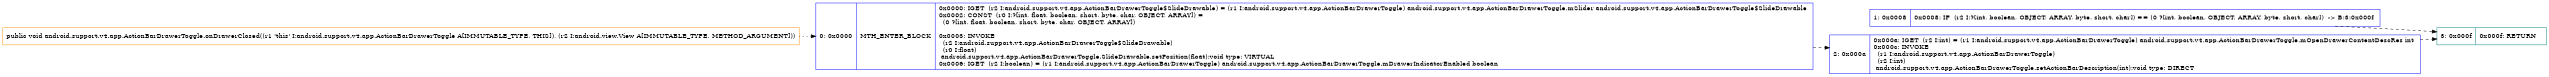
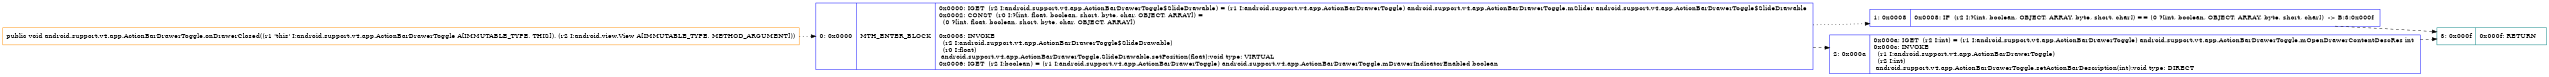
edge "0: 0x0000" -> "1: 0x0008": added
